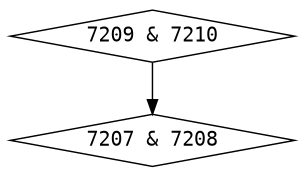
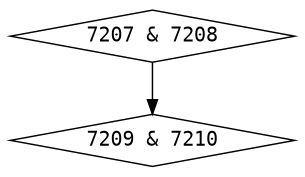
edge "7209 & 7210" -> "7207 & 7208": reversed
